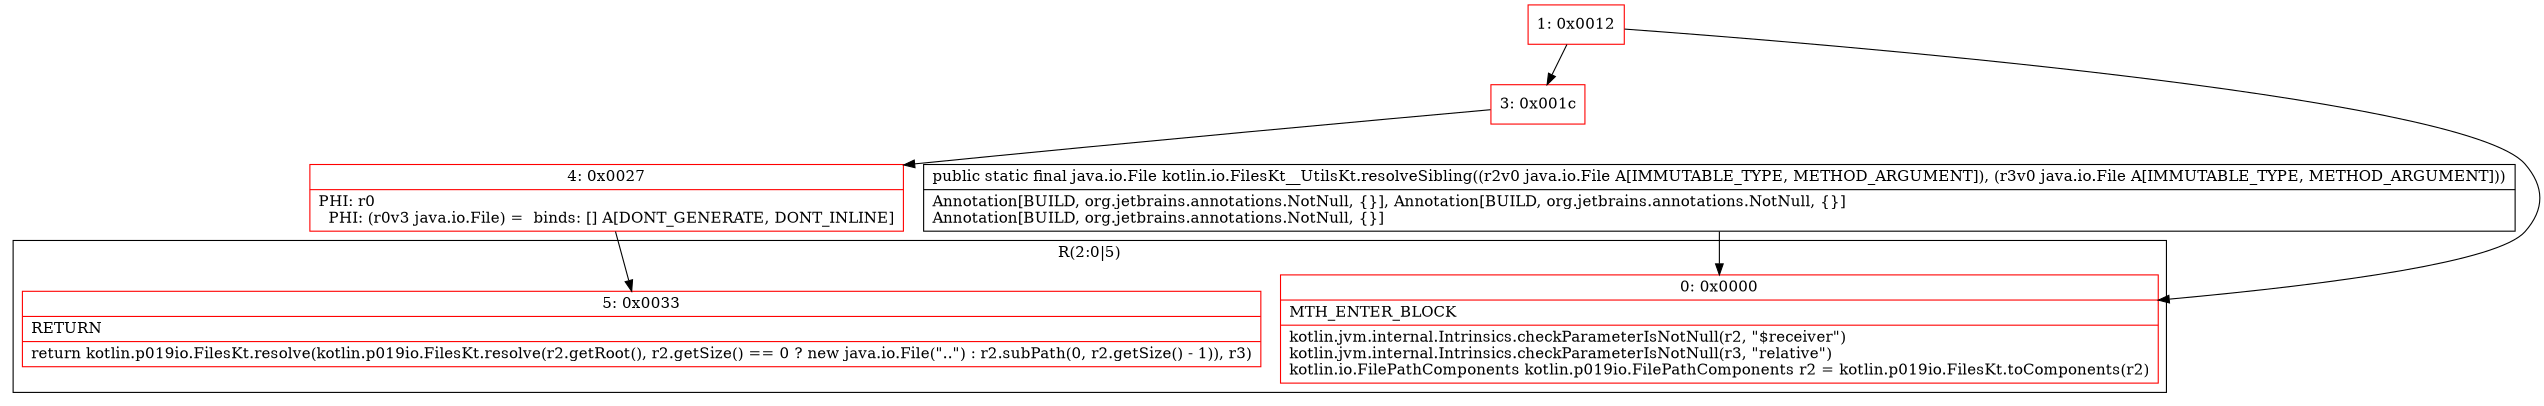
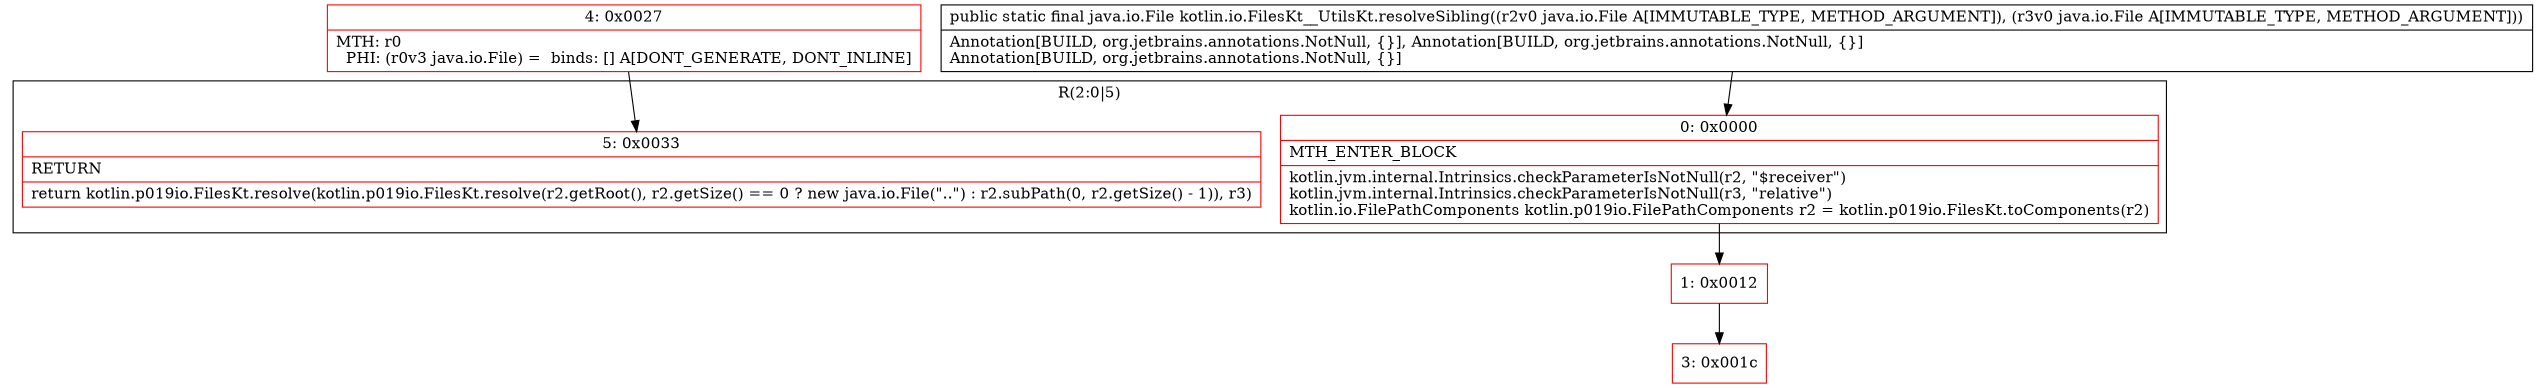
edge "1: 0x0012" -> "0: 0x0000": reversed
edge "3: 0x001c" -> "4: 0x0027": removed
node "4: 0x0027": text "PHI: r0" -> "MTH: r0"
